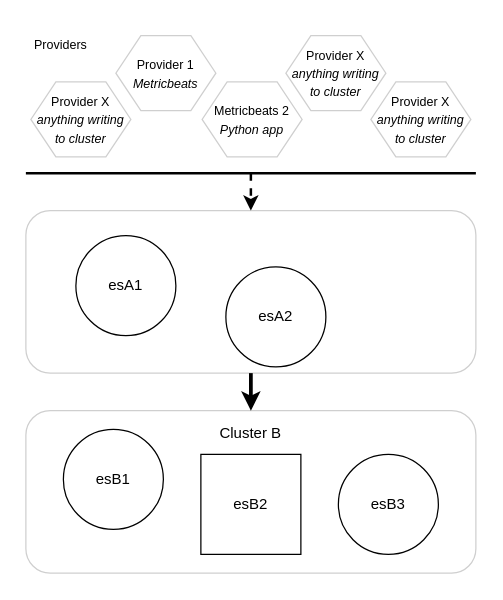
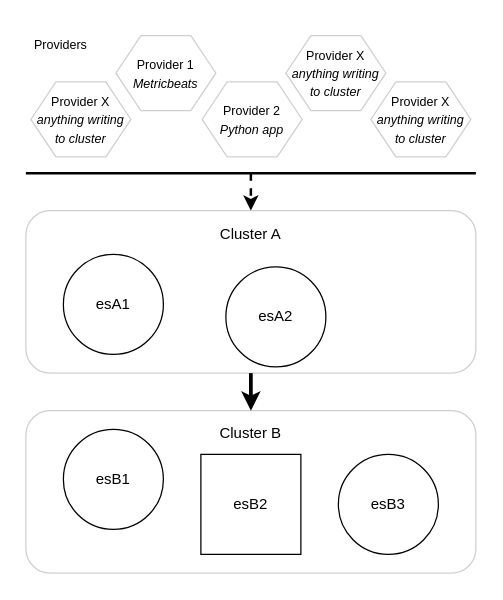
node "Metricbeats 2 Python app": label "Metricbeats 2 Python app" -> "Provider 2 Python app"
node "Cluster A": added
node "esA1": moved (126, 286) -> (113, 304)
